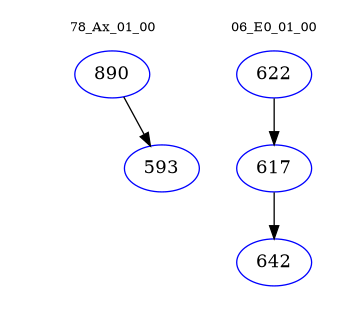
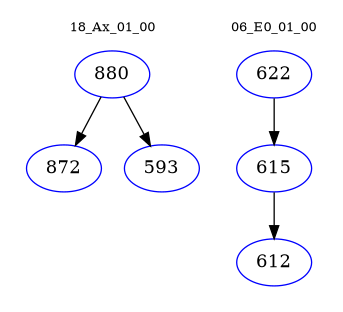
cluster "78_Ax_01_00": label "78_Ax_01_00" -> "18_Ax_01_00"
node "890": label "890" -> "880"
node "872": added
node "617": label "617" -> "615"
node "642": label "642" -> "612"
